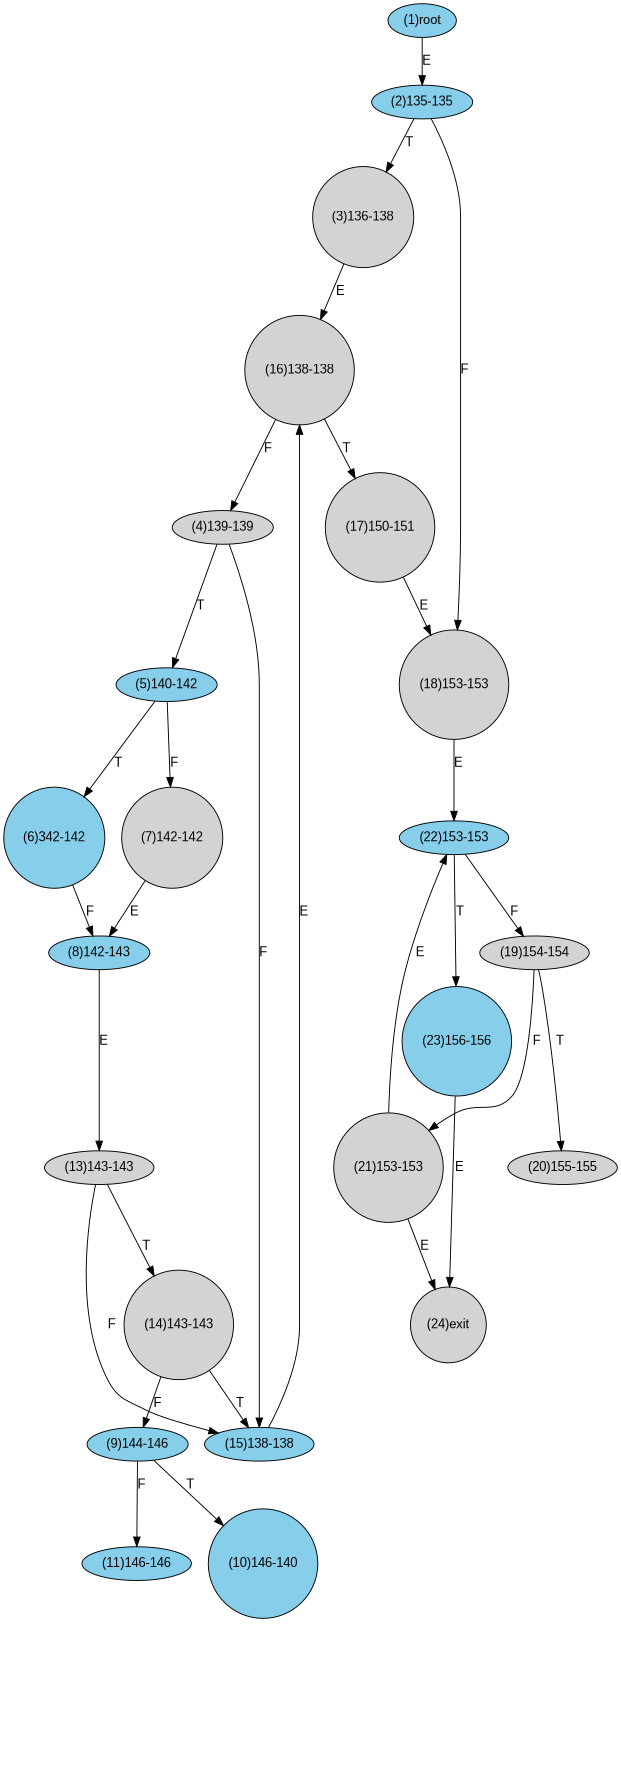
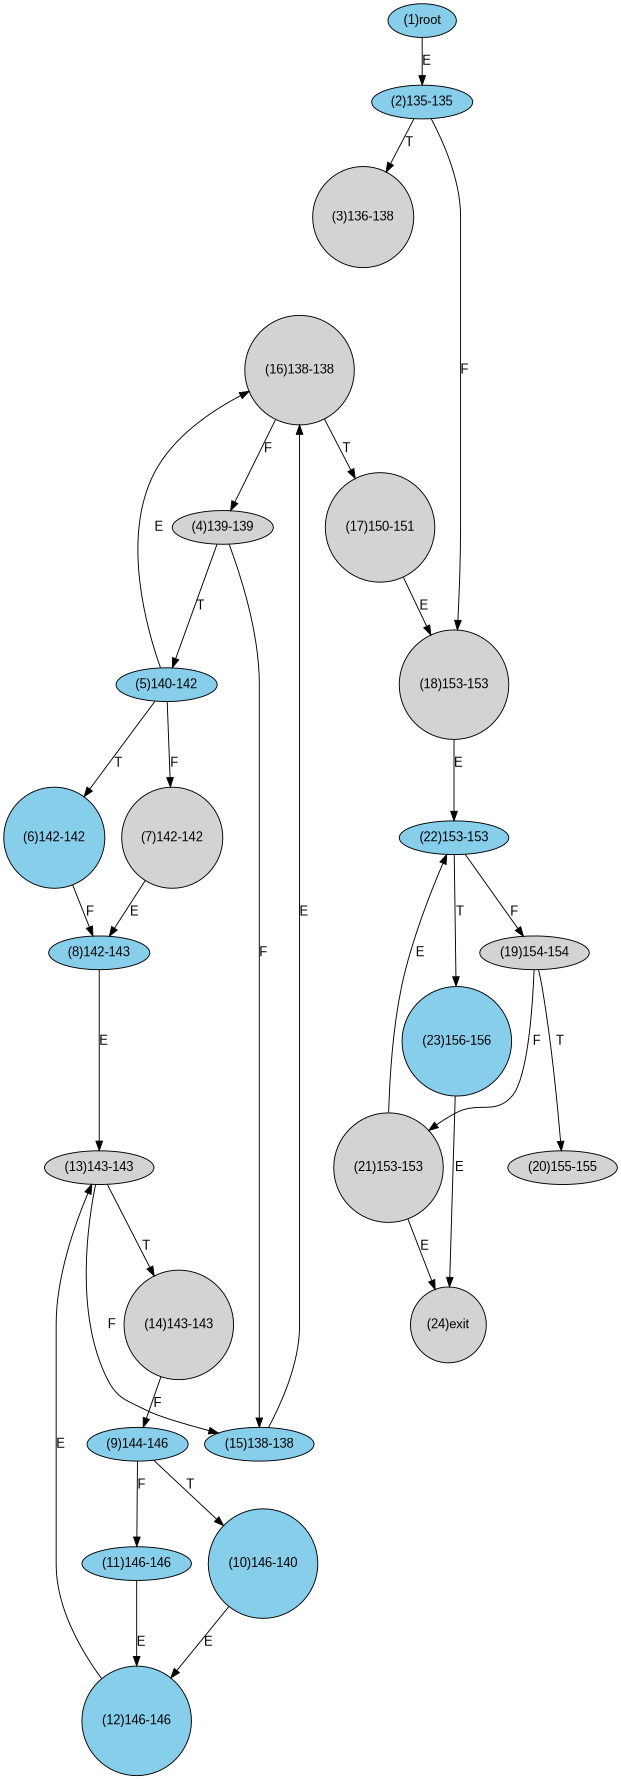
edge "(3)136-138" -> "(16)138-138": now "(5)140-142" -> "(16)138-138"
node "(6)342-142": label "(6)342-142" -> "(6)142-142"
edge "(14)143-143" -> "(15)138-138": removed, label "T"
node "(12)146-146": added
